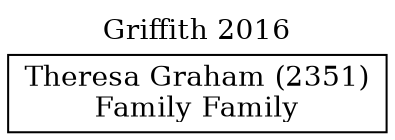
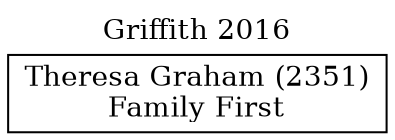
node "Theresa Graham (2351) Family Family": label "Theresa Graham (2351) Family Family" -> "Theresa Graham (2351) Family First"
